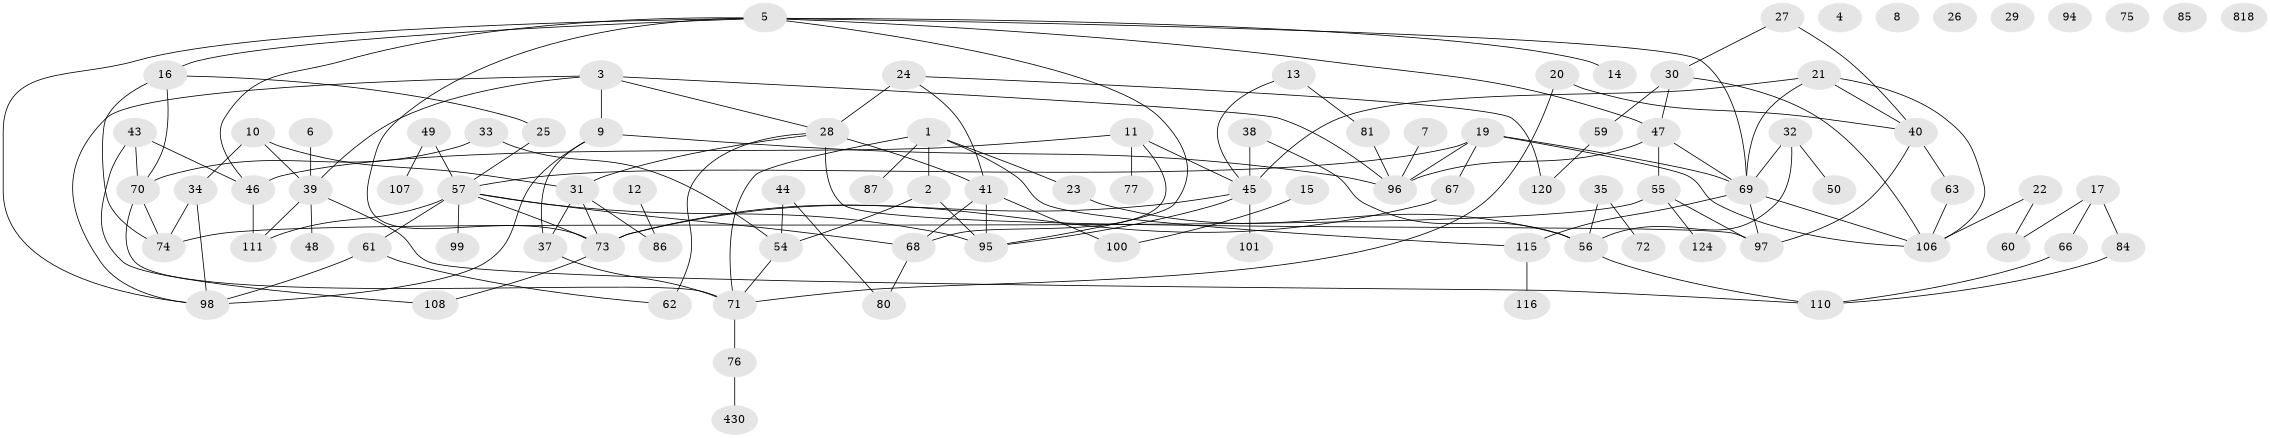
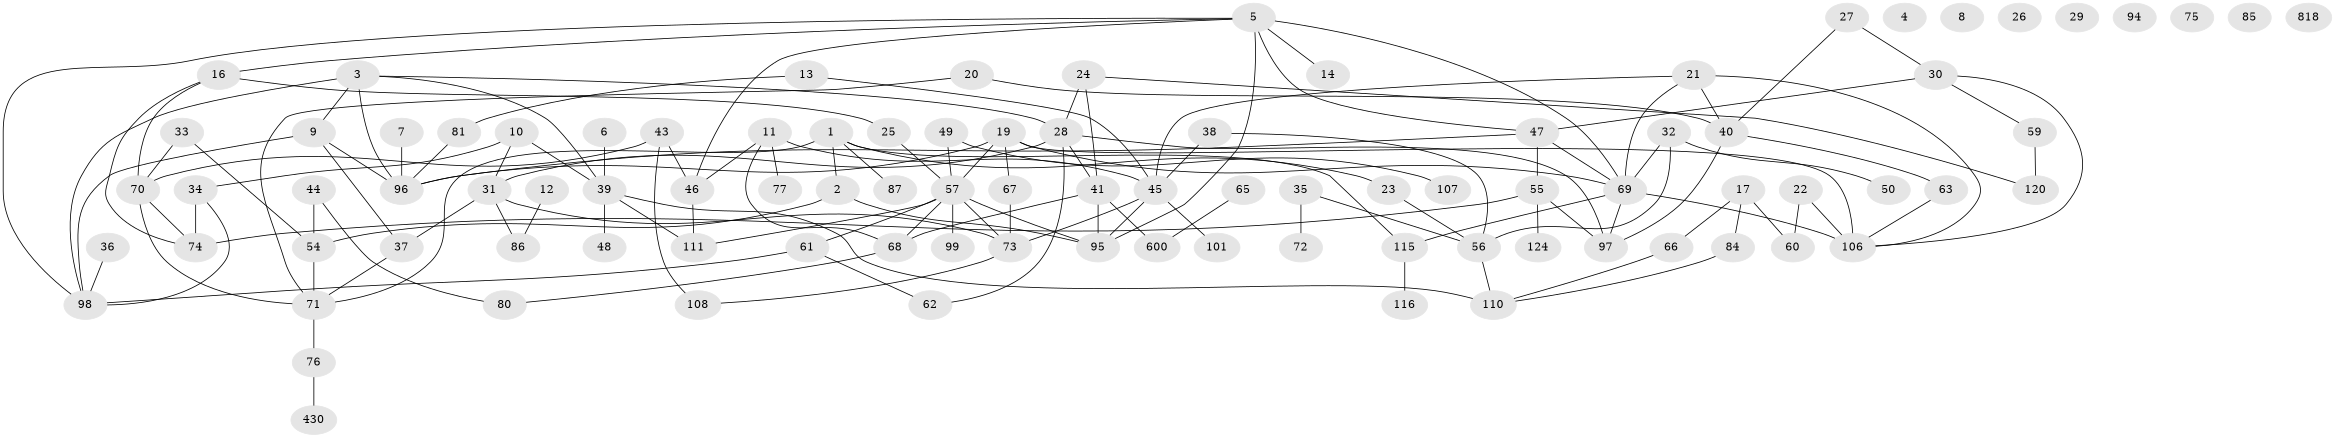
edge "5" -- "73": removed
node "15": label "15" -> "65"
node "36": added
node "100": label "100" -> "600"
